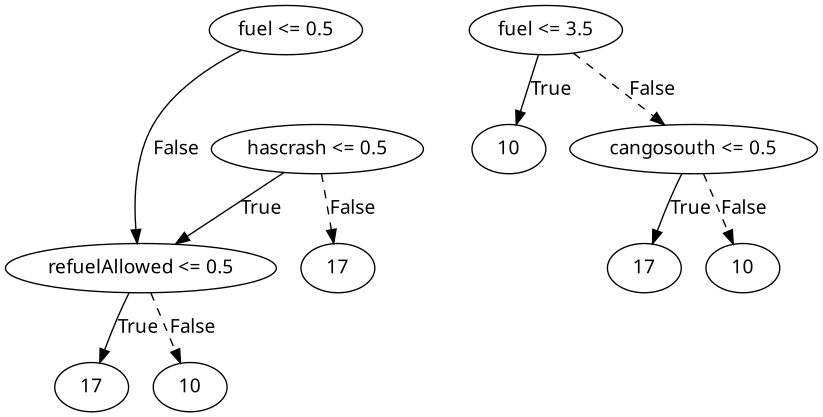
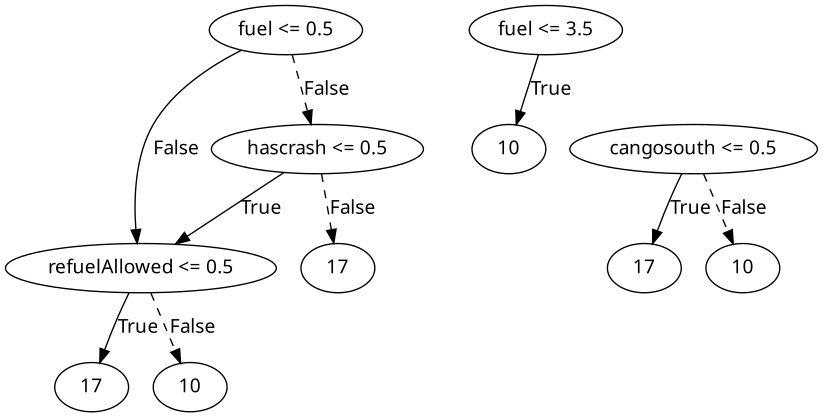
edge "fuel <= 0.5" -> "hascrash <= 0.5": added, label "False"
edge "fuel <= 3.5" -> "cangosouth <= 0.5": removed, label "False"
